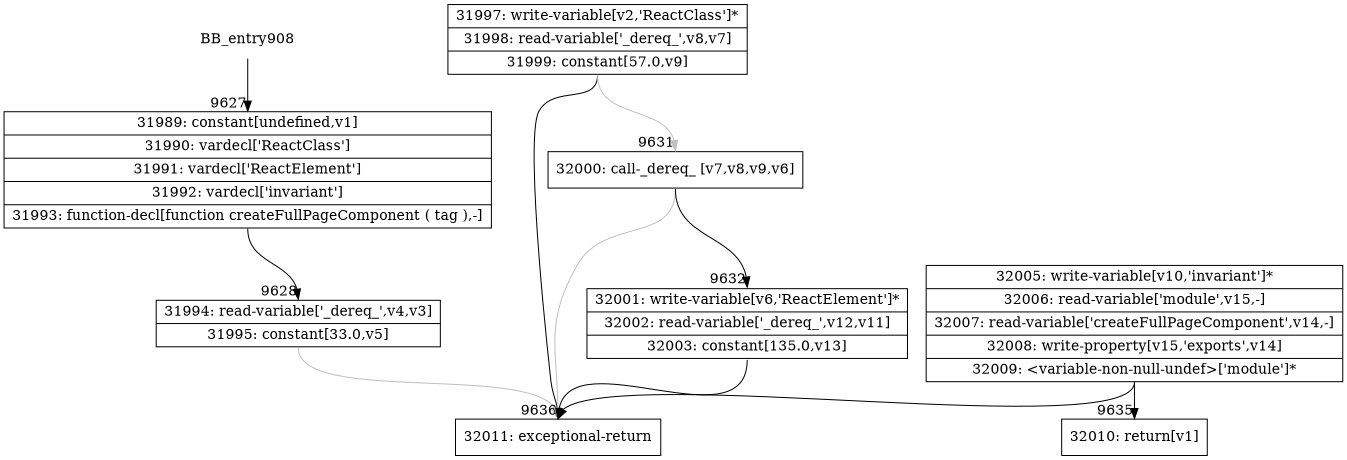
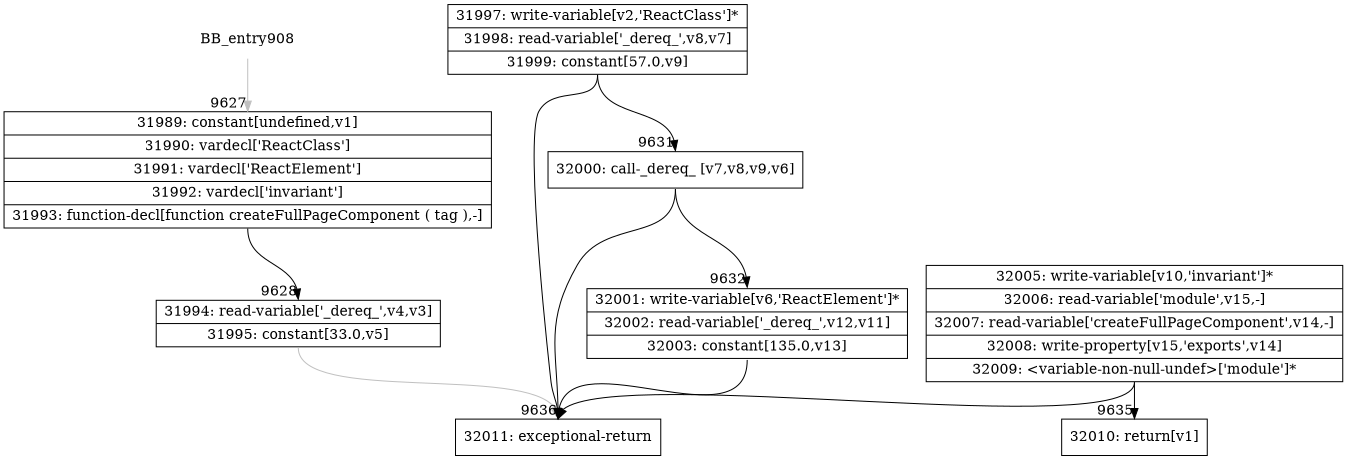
edge "BB_entry908" -> "31989: constant[undefined,v1]": color black -> gray
edge "31997: write-variable[v2,'ReactClass']*" -> "32000: call-_dereq_ [v7,v8,v9,v6]": color gray -> black
edge "32000: call-_dereq_ [v7,v8,v9,v6]" -> "32011: exceptional-return": color gray -> black
